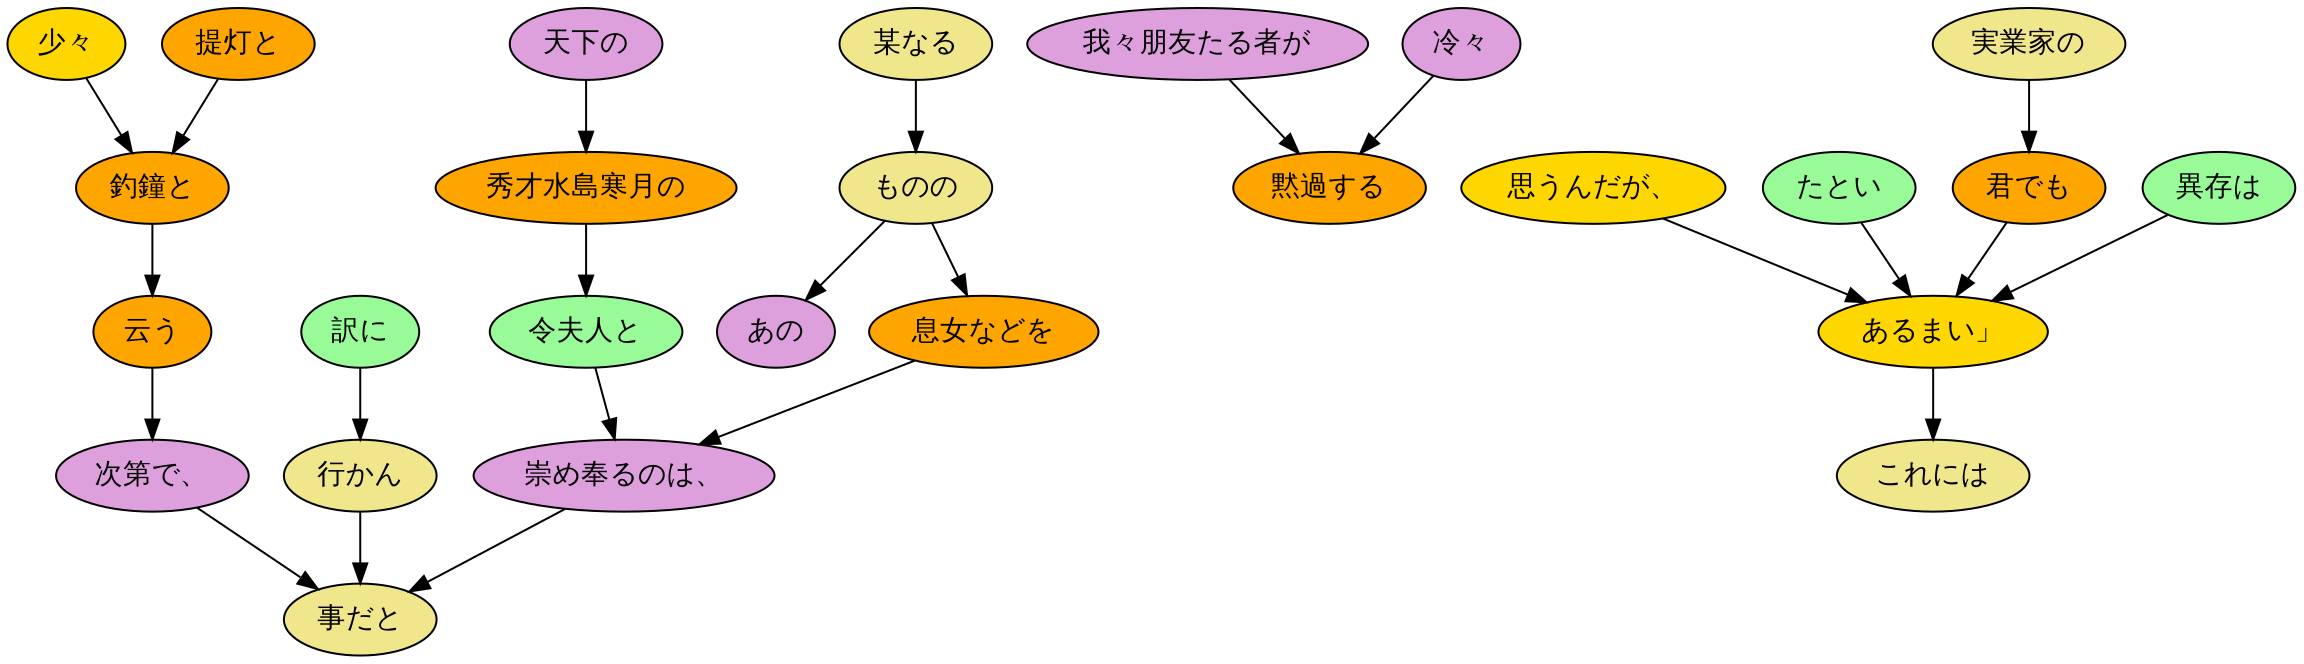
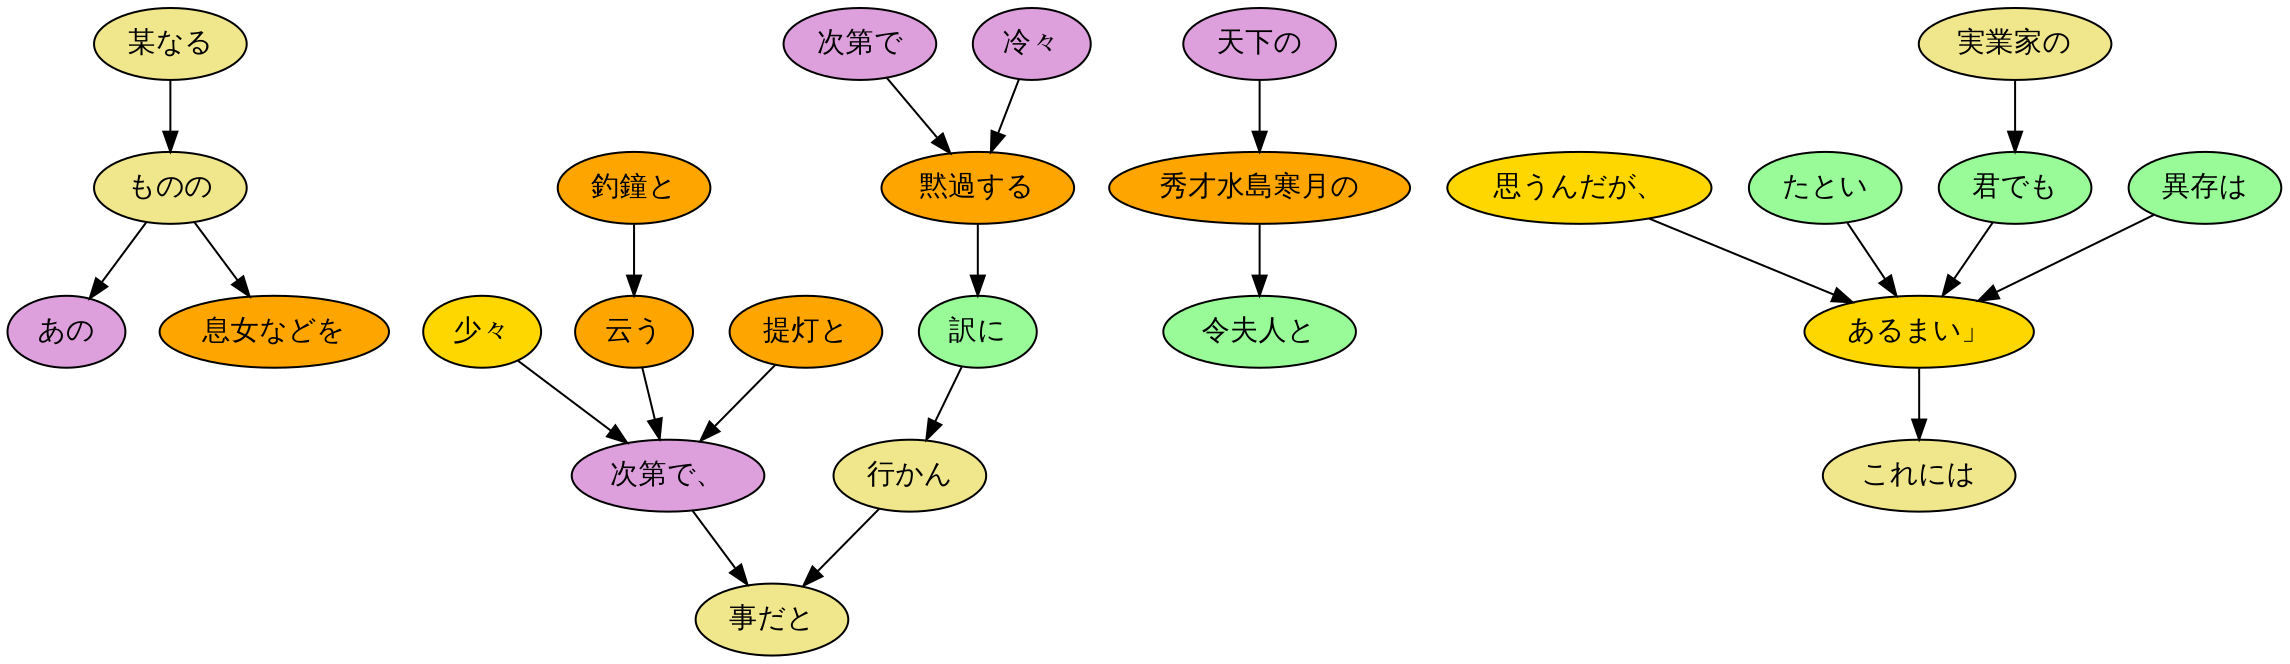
node "我々朋友たる者が": label "我々朋友たる者が" -> "次第で"
edge "少々" -> "釣鐘と": now "少々" -> "次第で、"
edge "提灯と" -> "釣鐘と": now "提灯と" -> "次第で、"
node "君でも": fillcolor orange -> palegreen
edge "黙過する" -> "訳に": added
node "崇め奉るのは、": removed
